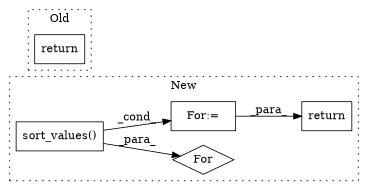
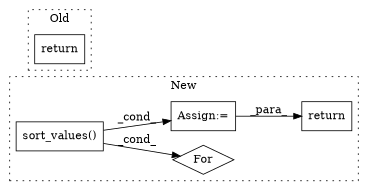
node "For:=": label "For:=" -> "Assign:="
edge "sort_values()" -> "For": label "_para_" -> "_cond_"
